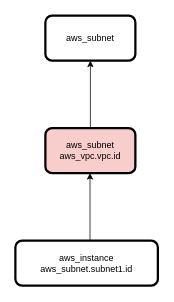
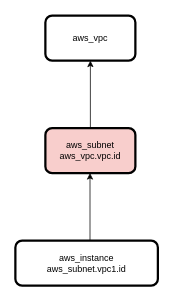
node "aws_subnet": label "aws_subnet" -> "aws_vpc"
node "aws_instance aws_subnet.subnet1.id": label "aws_instance aws_subnet.subnet1.id" -> "aws_instance aws_subnet.vpc1.id"
